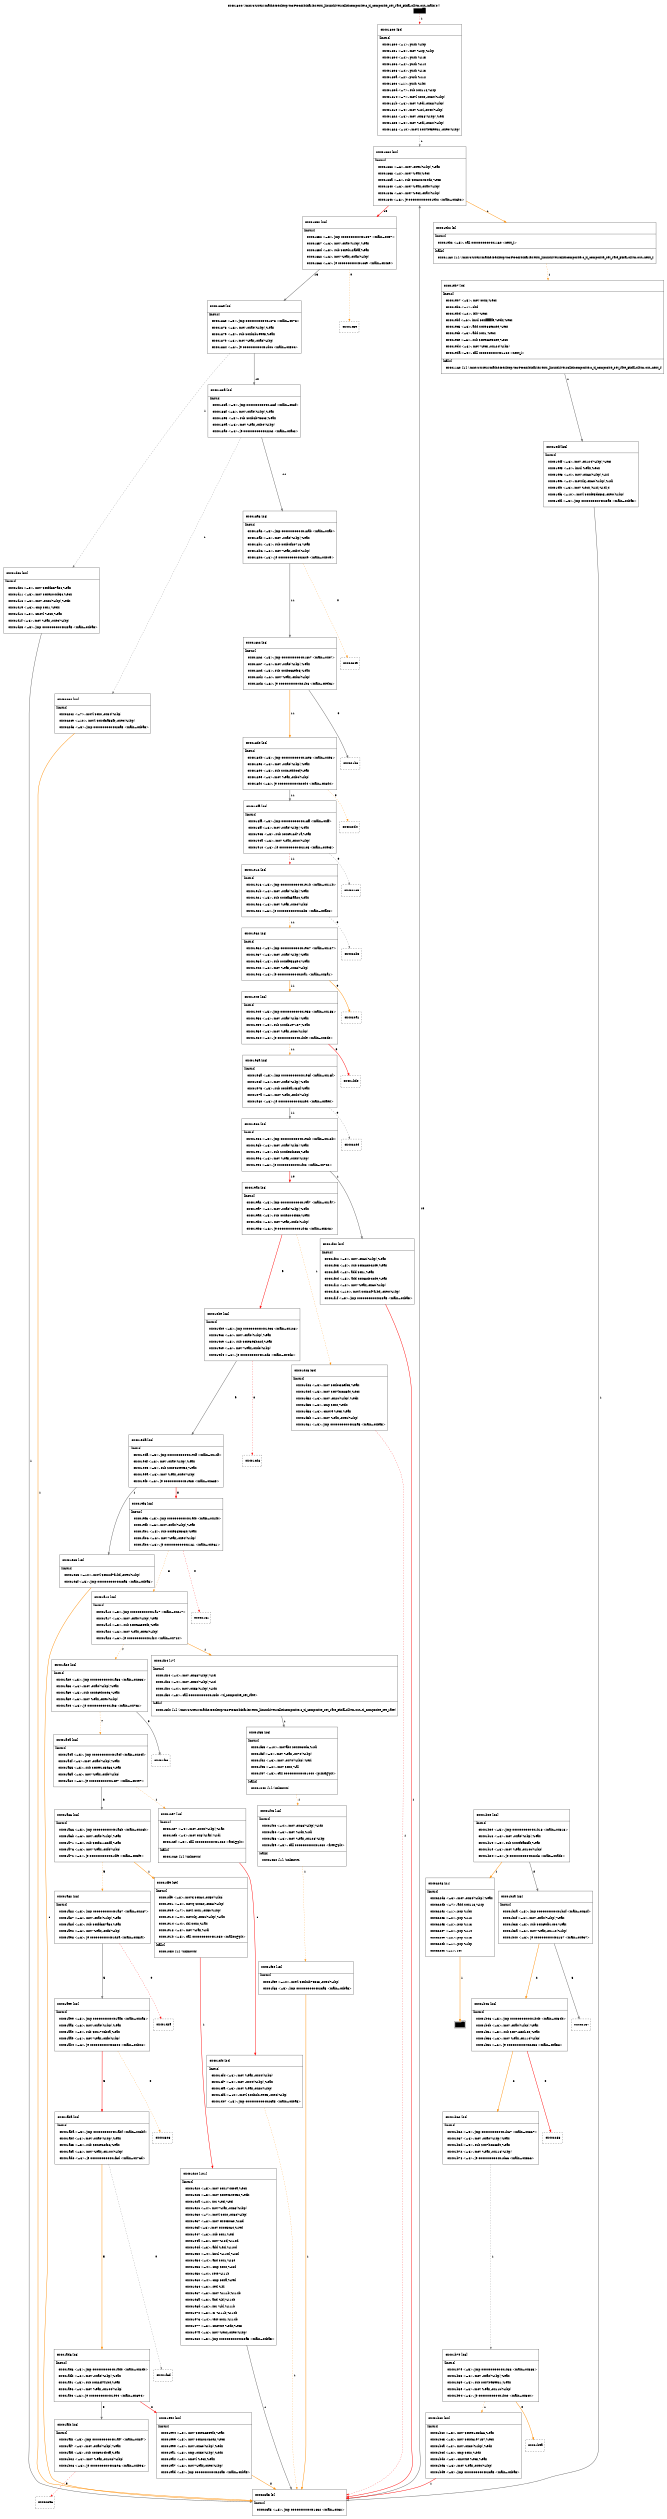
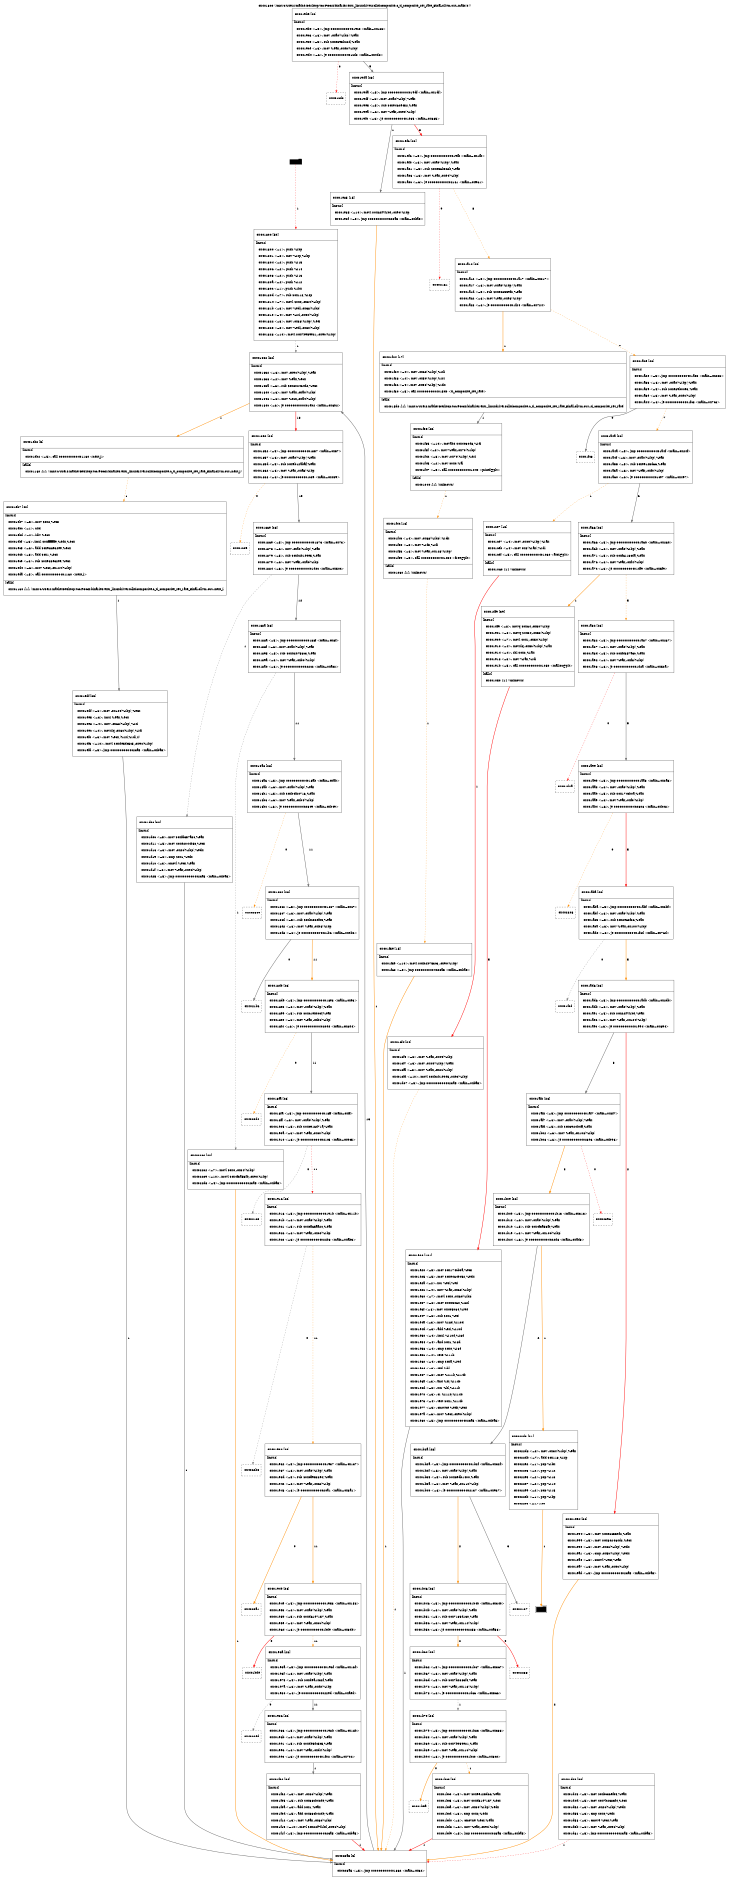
edge "0x401af2 [28]" -> "0x401b0e [28]": added, label "3"
node "0x4019a2 [28]": removed
edge "0x401df9 [39]" -> "0x401e20 [101]": label " 1" -> " 5"
